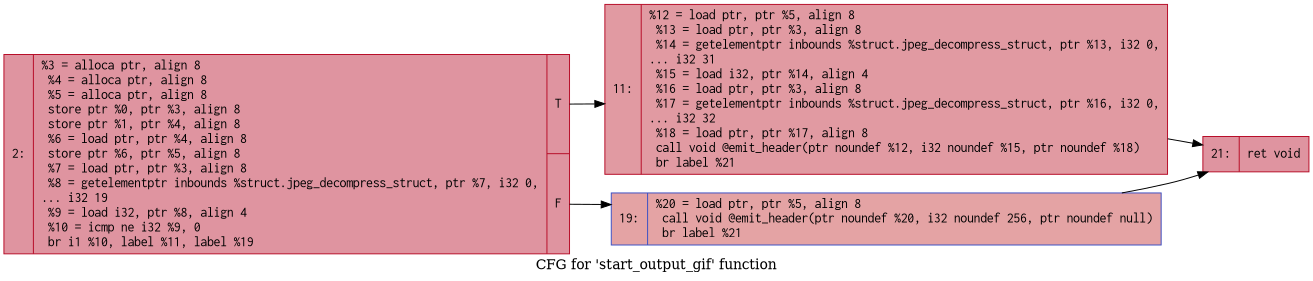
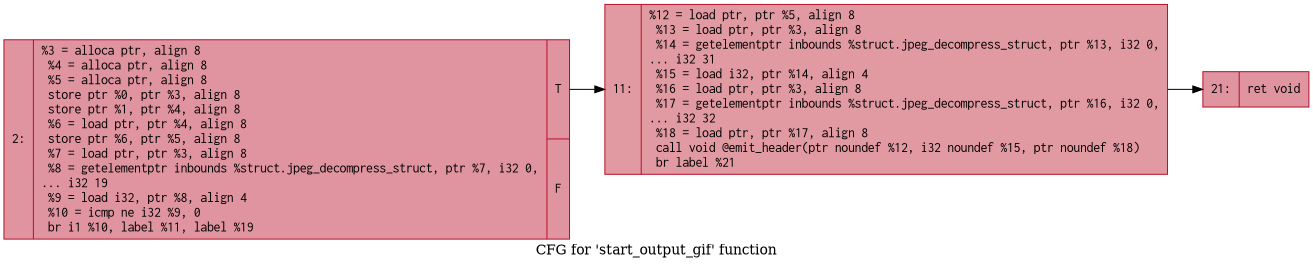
node "19:": removed
